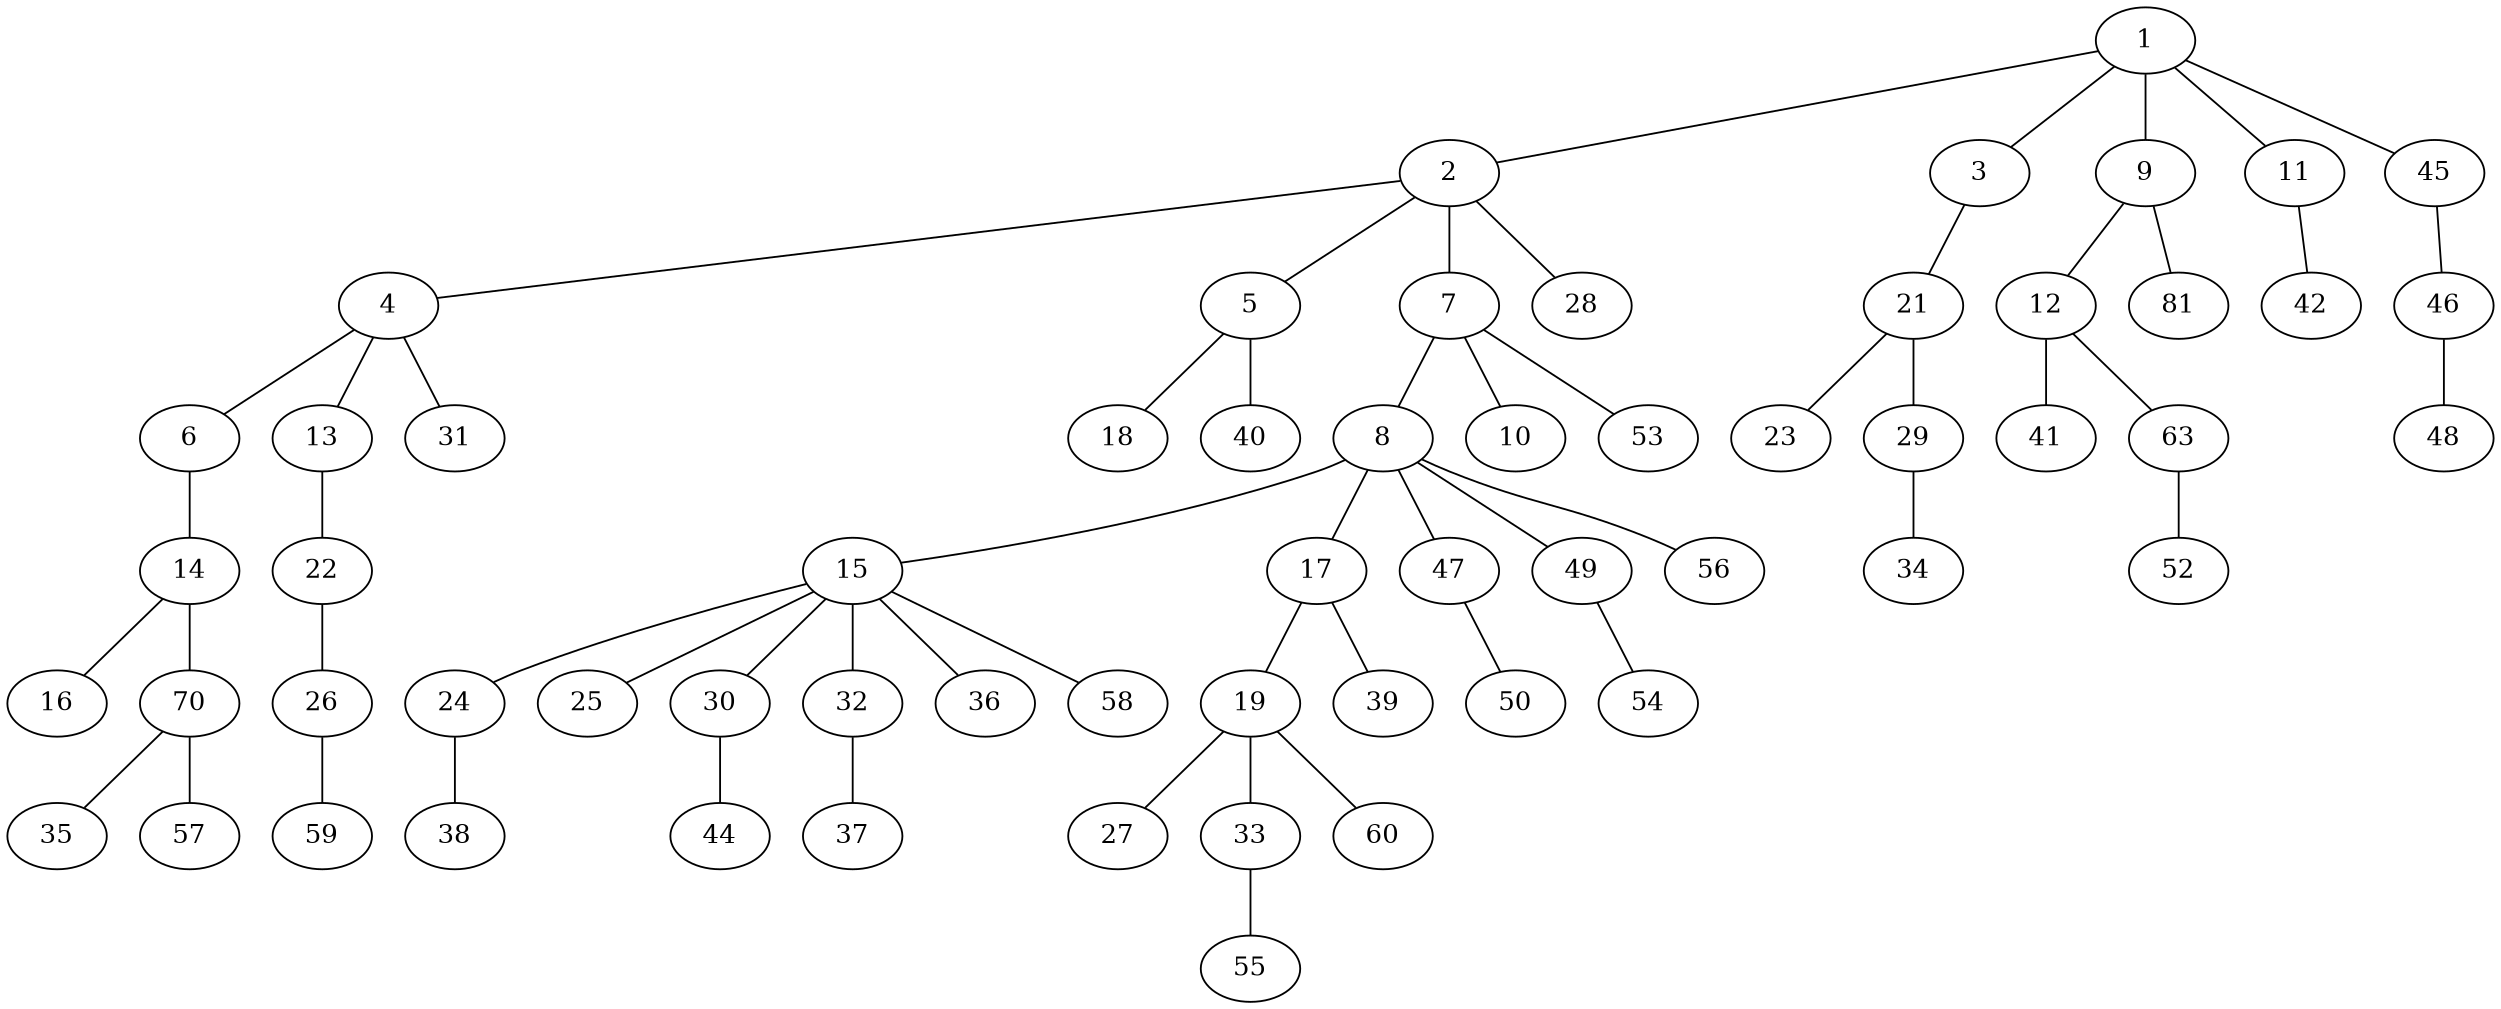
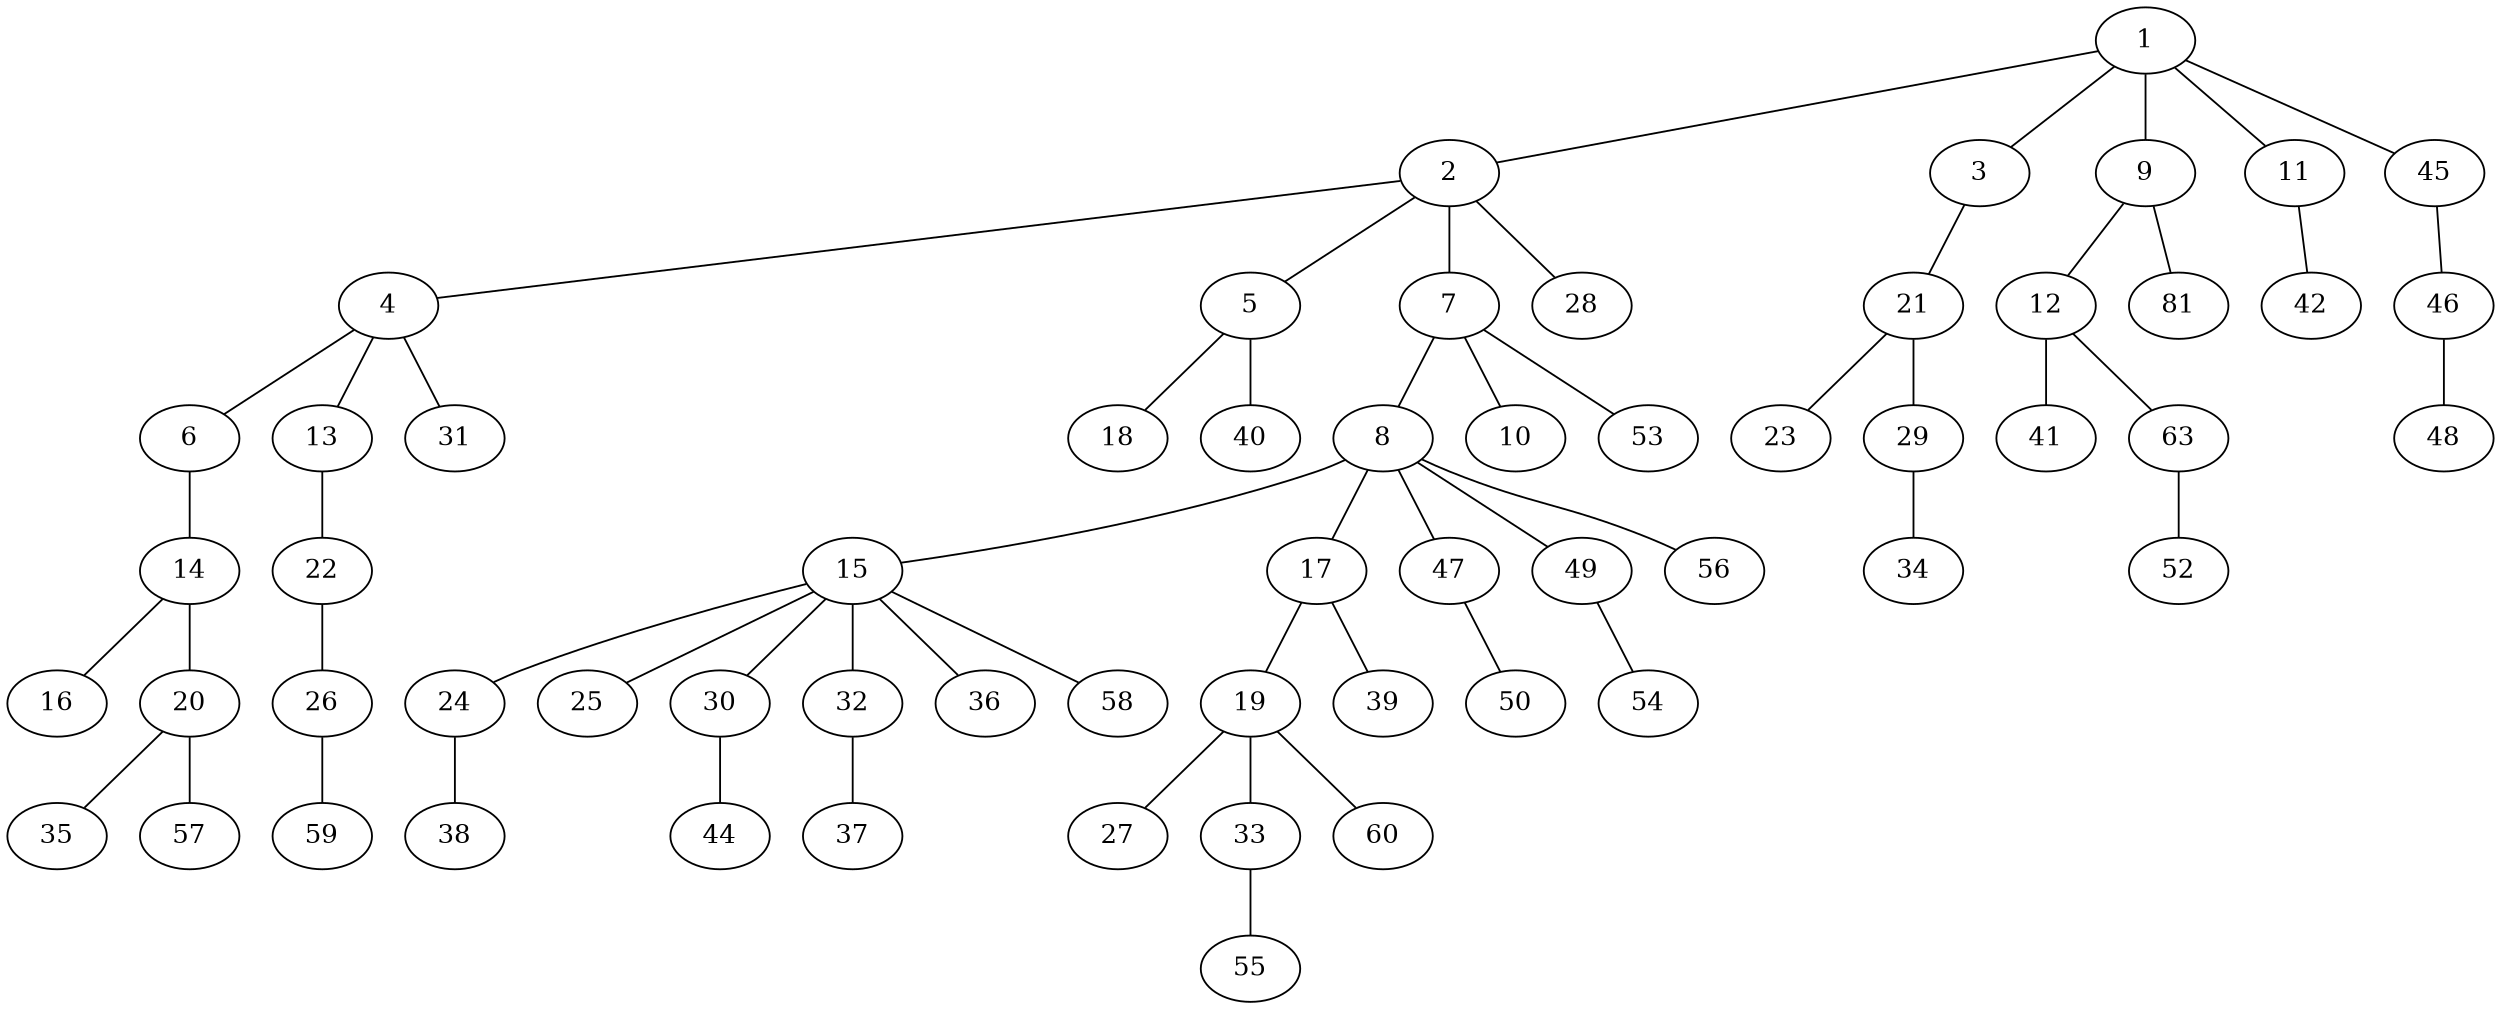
node "70": label "70" -> "20"
